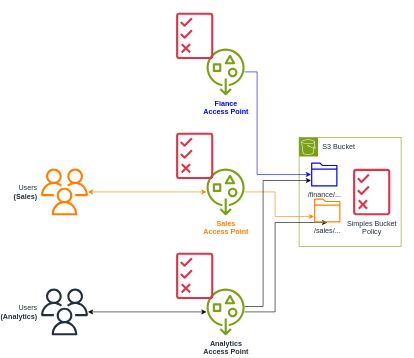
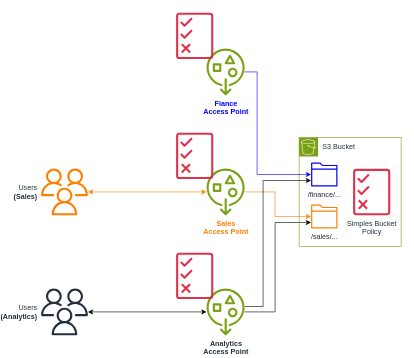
node "/sales/...": moved (327, 210) -> (324, 216)
